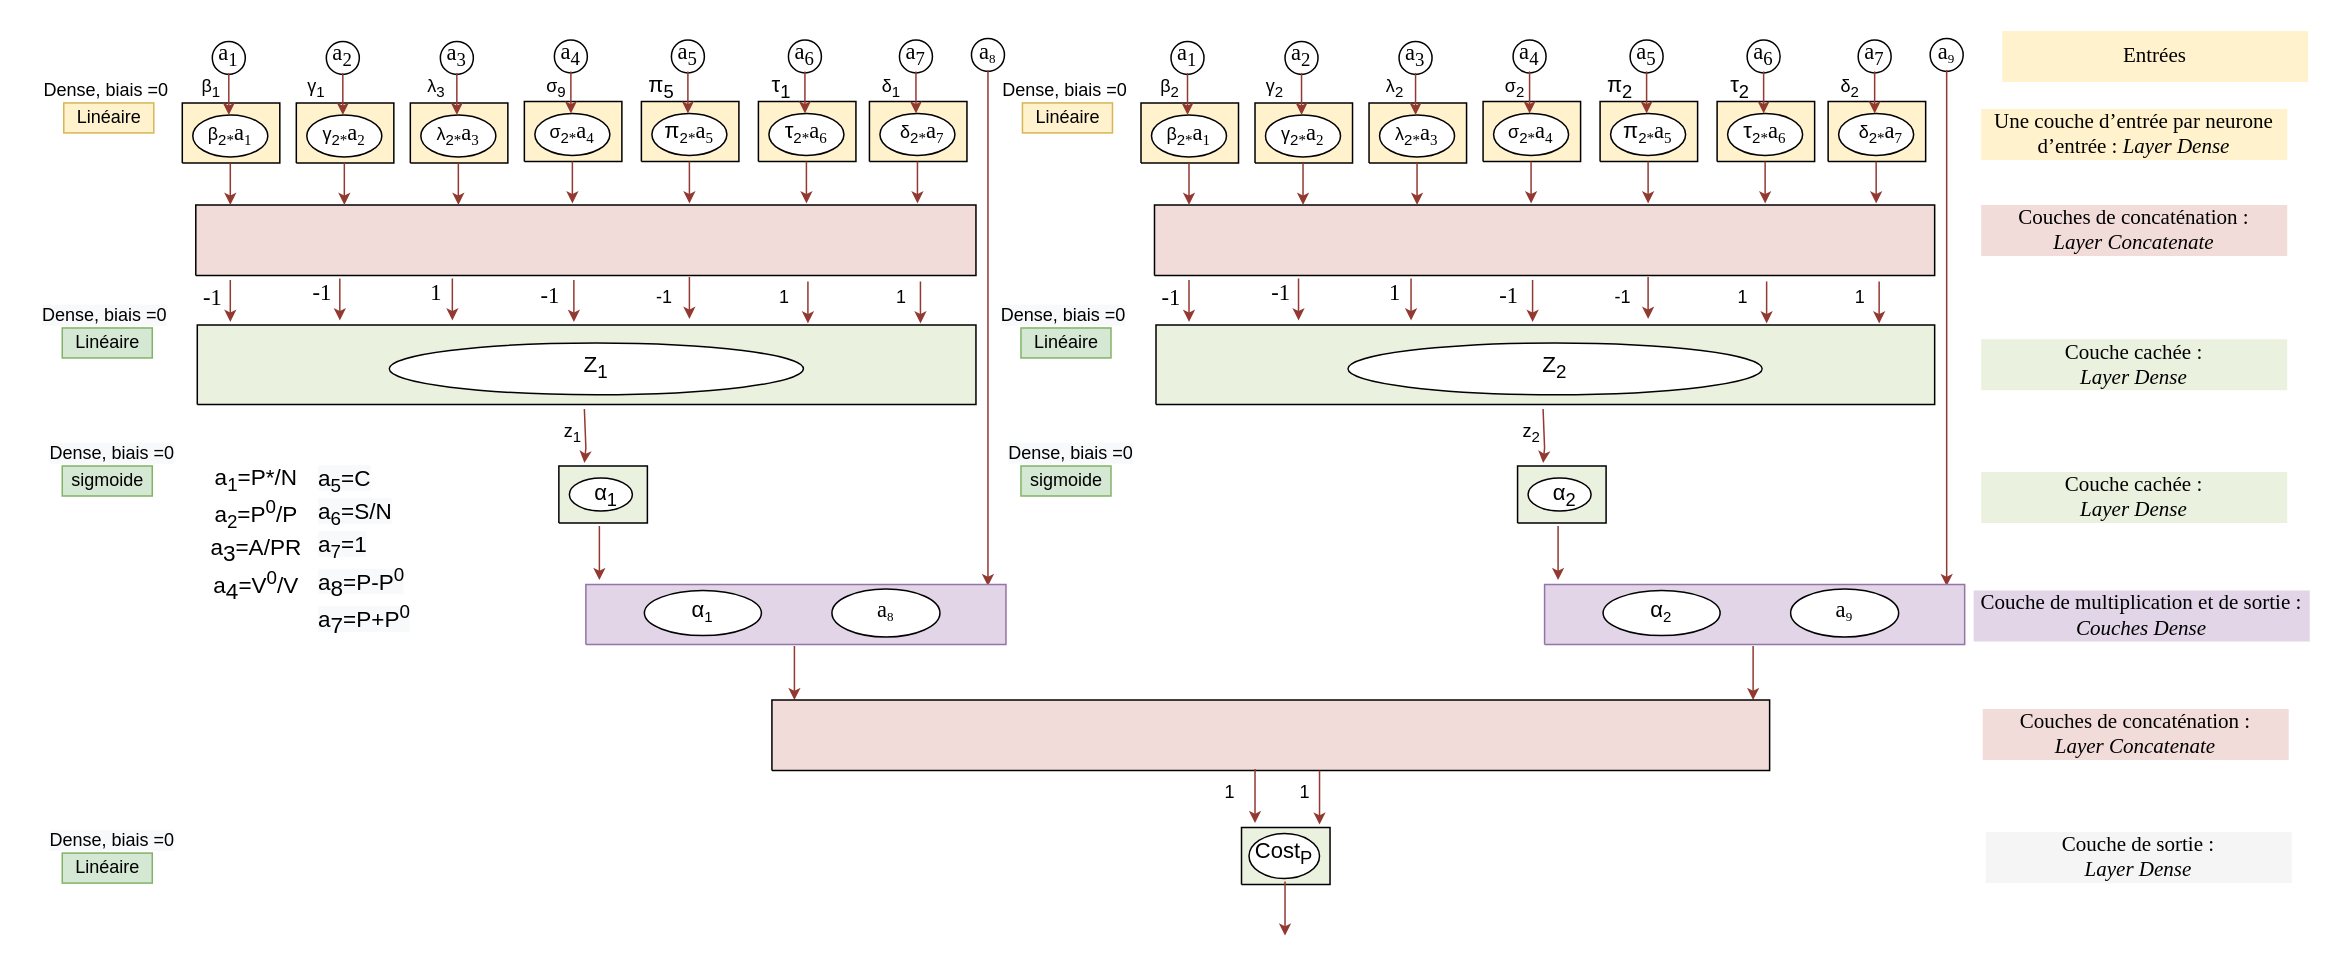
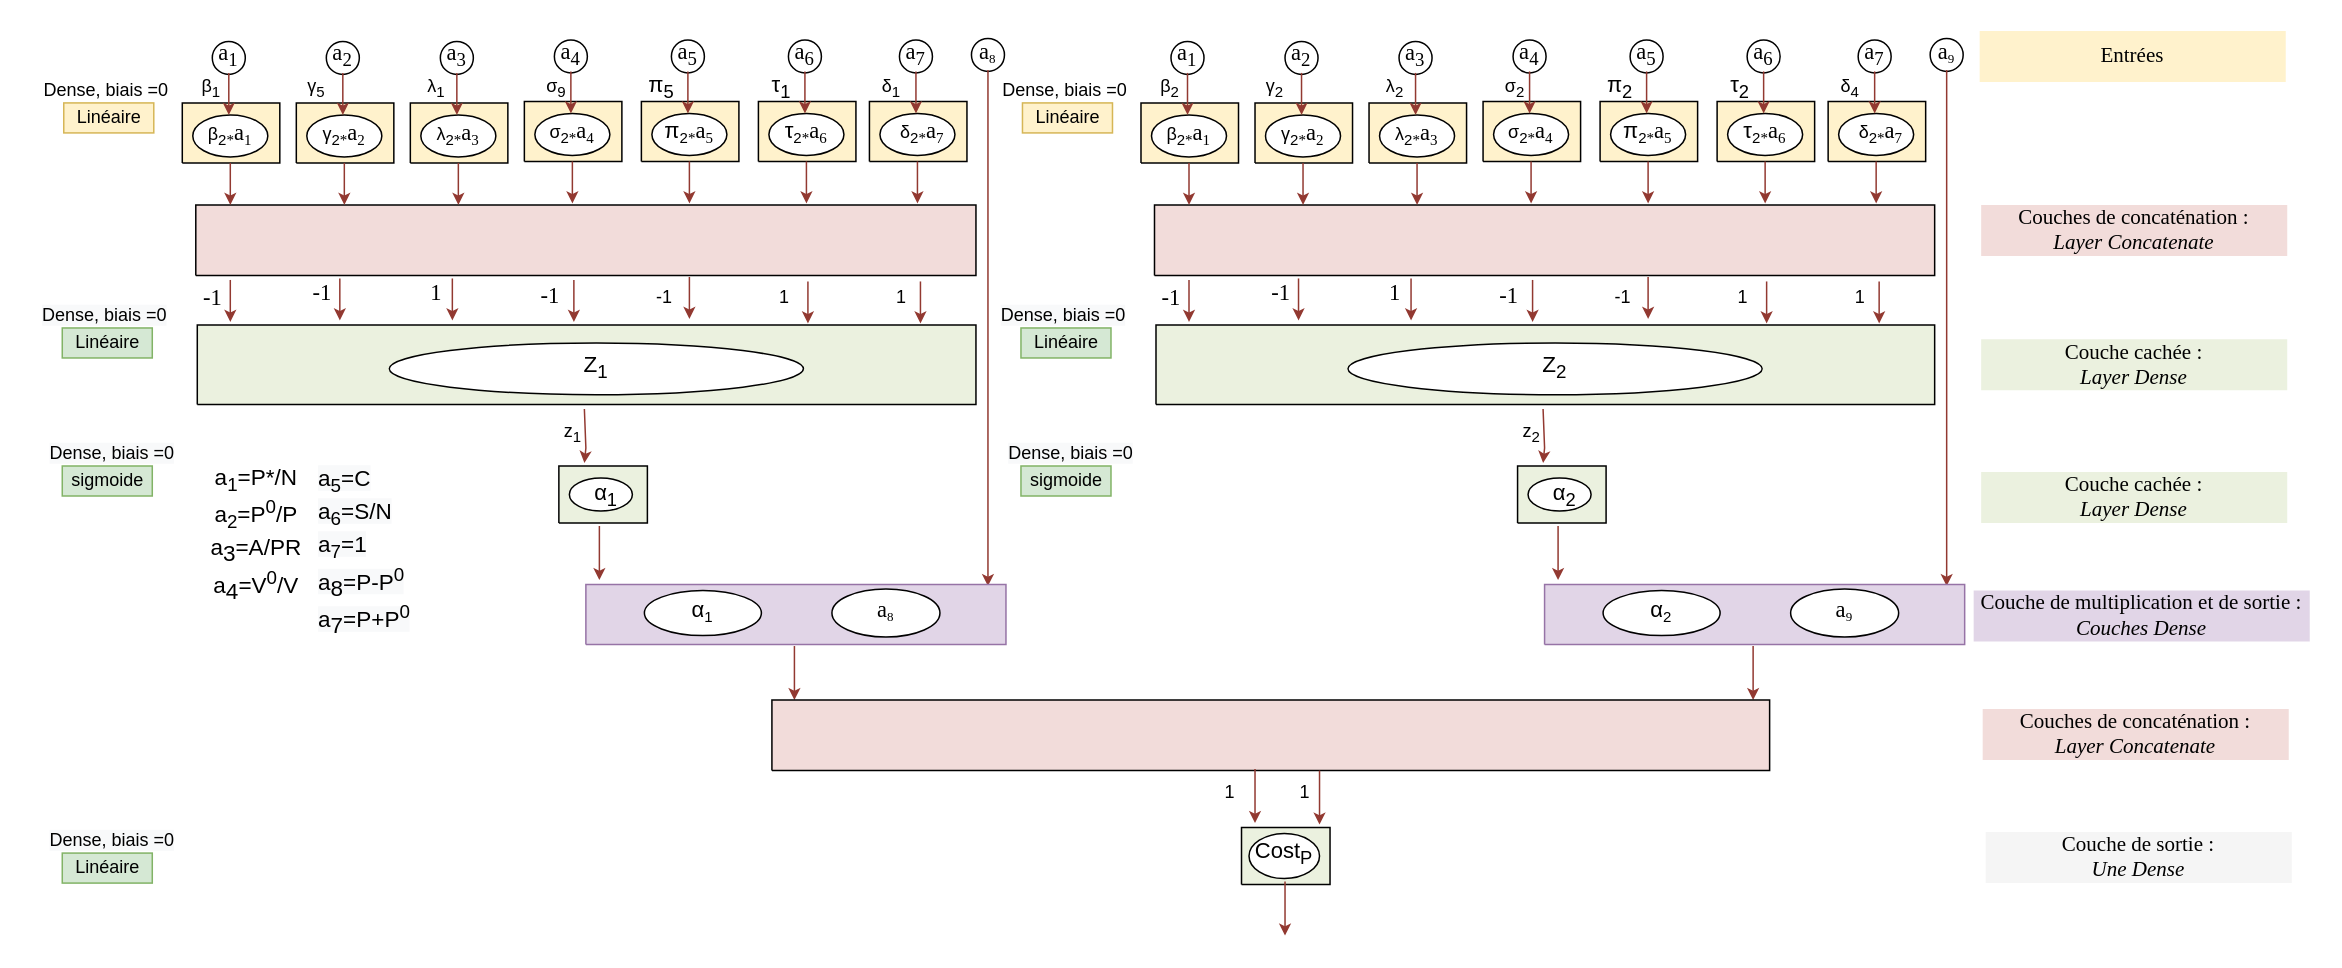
node "Entrées": moved (2155, 56) -> (2132, 56)
node "γ1": label "γ1" -> "γ5"
node "λ3": label "λ3" -> "λ1"
node "δ2": label "δ2" -> "δ4"
node "Une couche d’entrée par neurone d’entrée : Layer Dense": removed
node "Couche de sortie : Layer Dense": label "Couche de sortie : Layer Dense" -> "Couche de sortie : Une Dense"
